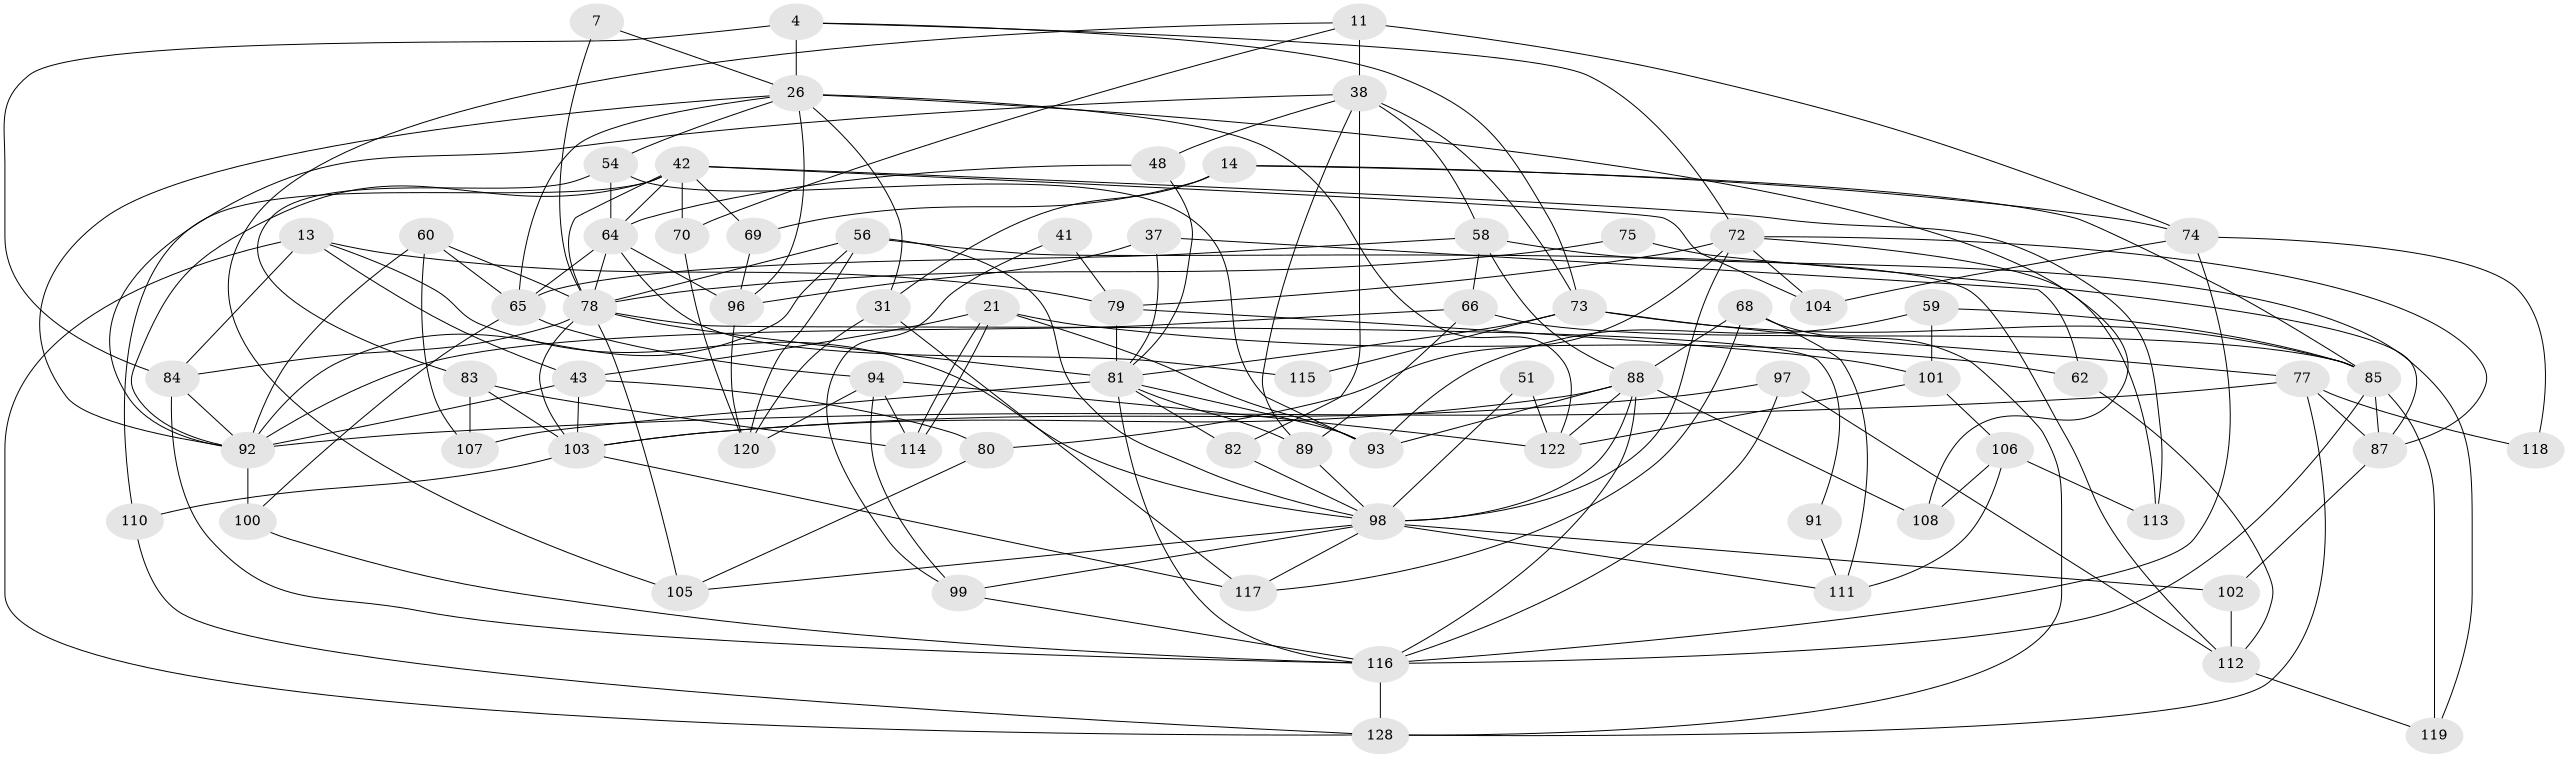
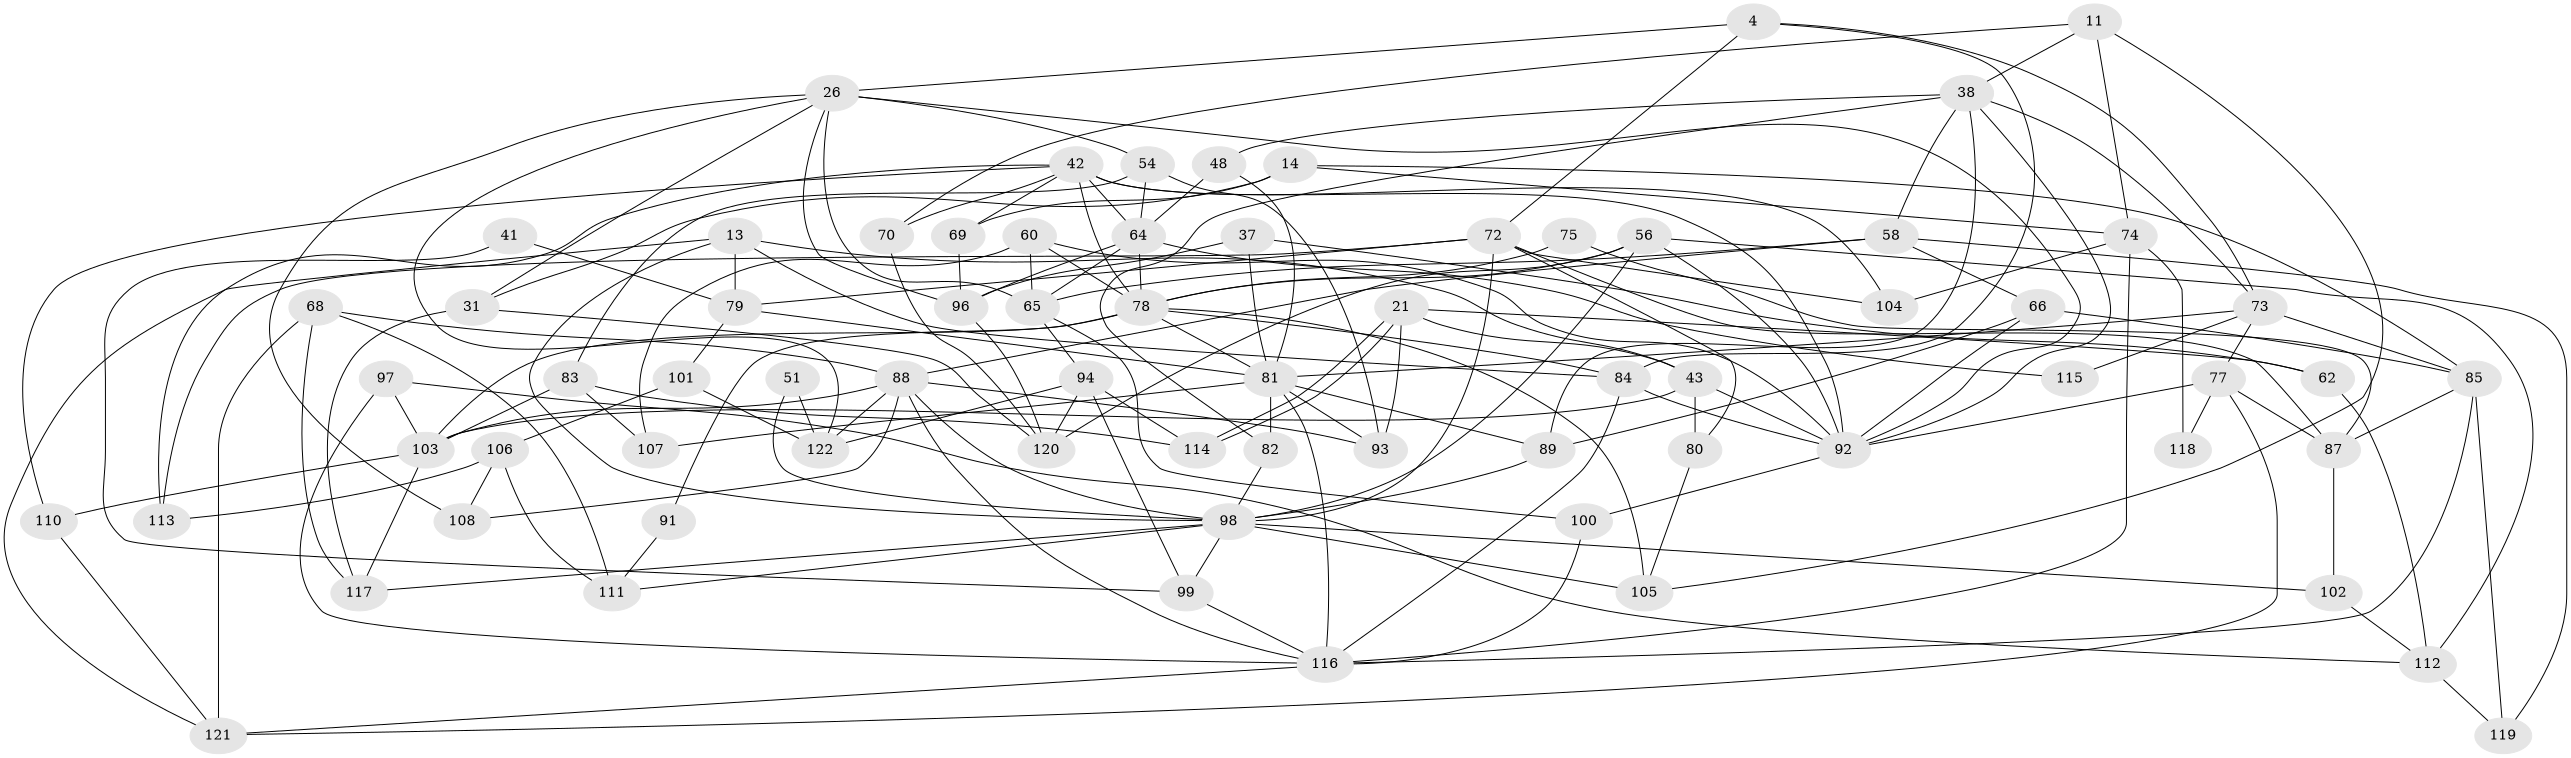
node "7": removed
node "59": removed
node "128": label "128" -> "121"
